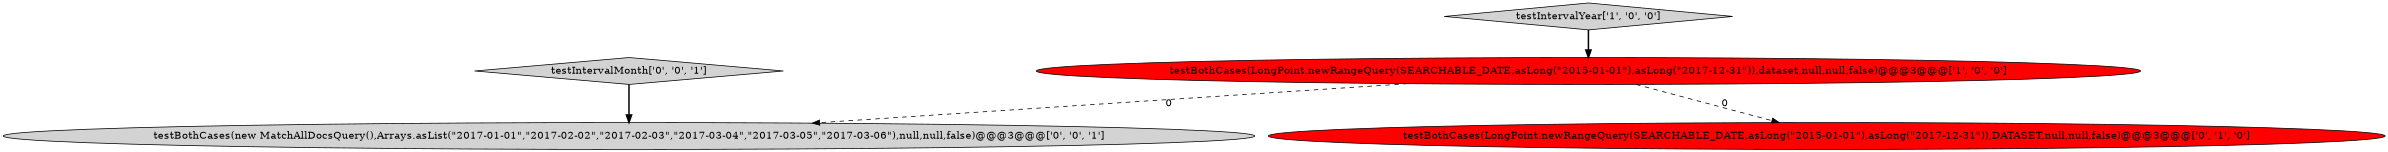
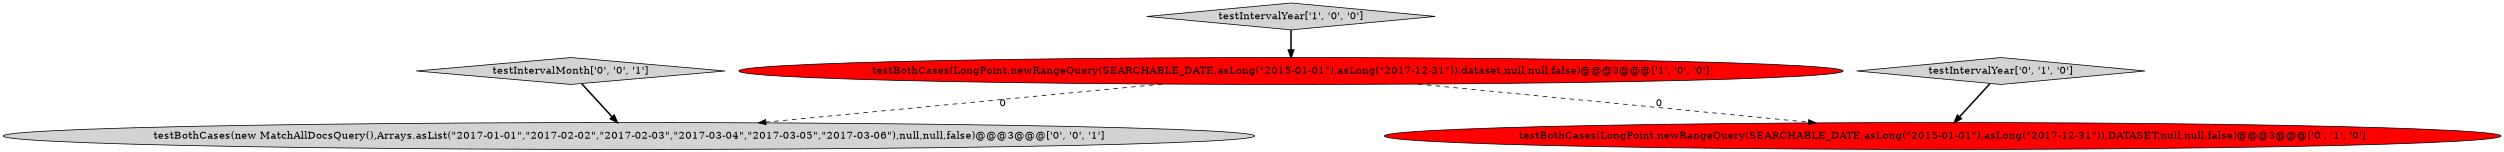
node "testIntervalYear['0', '1', '0']": added
